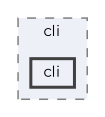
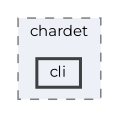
cluster "cli": label "cli" -> "chardet"
